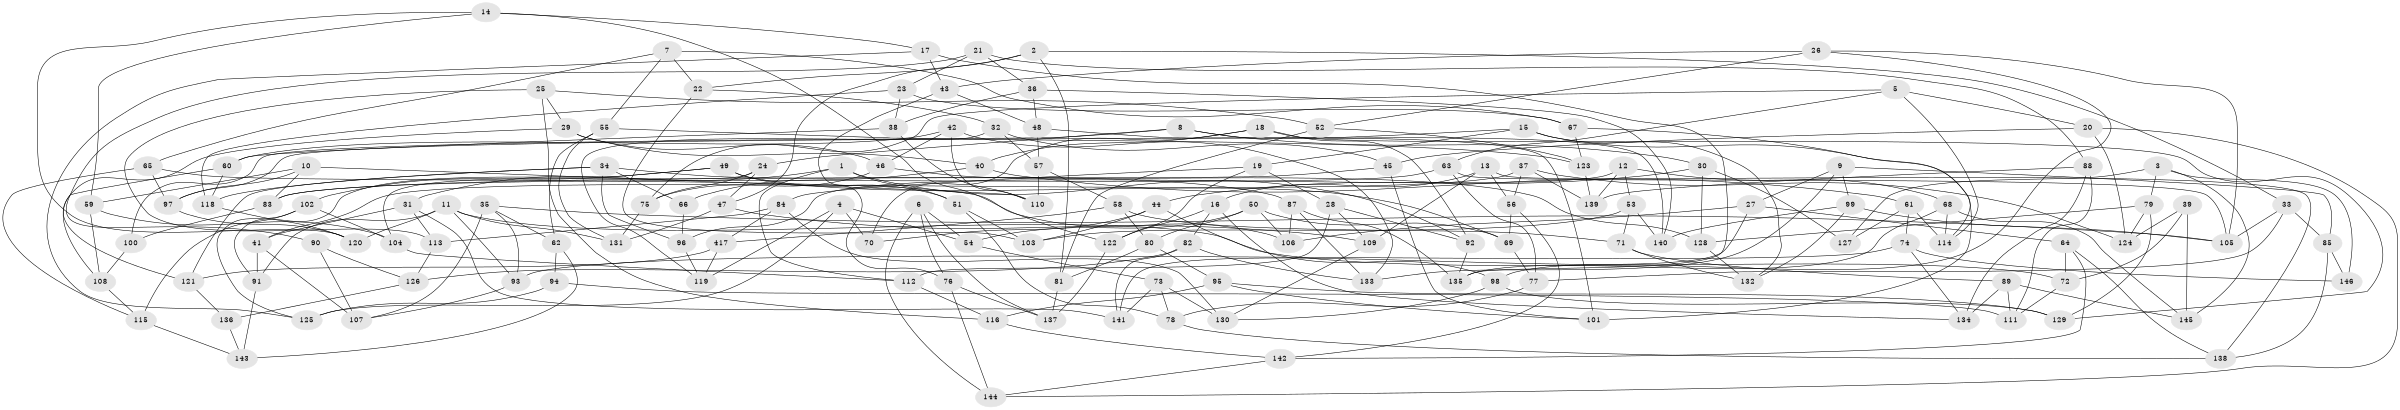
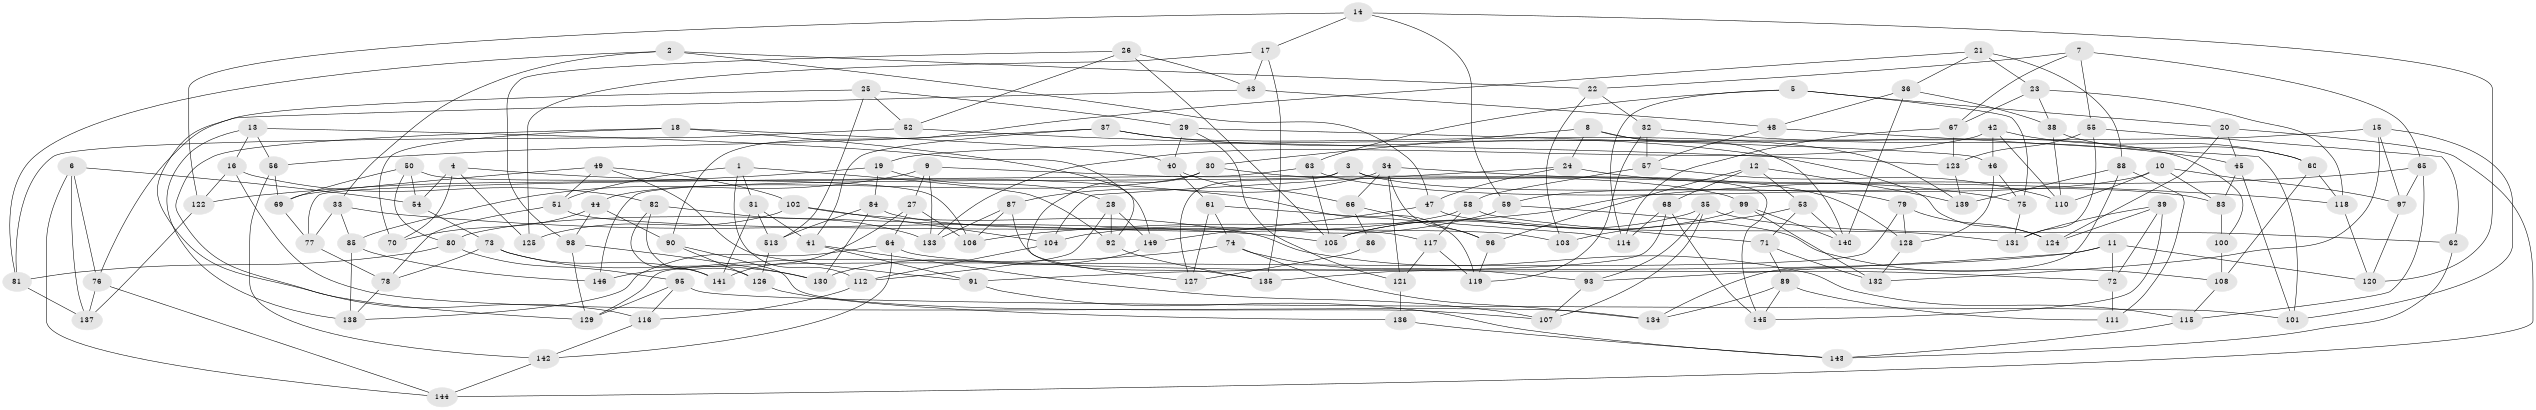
edge "11" -- "131": now "39" -- "131"
edge "44" -- "103": now "44" -- "90"
node "113": label "113" -> "513"
node "417": label "417" -> "117"
node "109": label "109" -> "149"
node "86": added
node "94": removed
